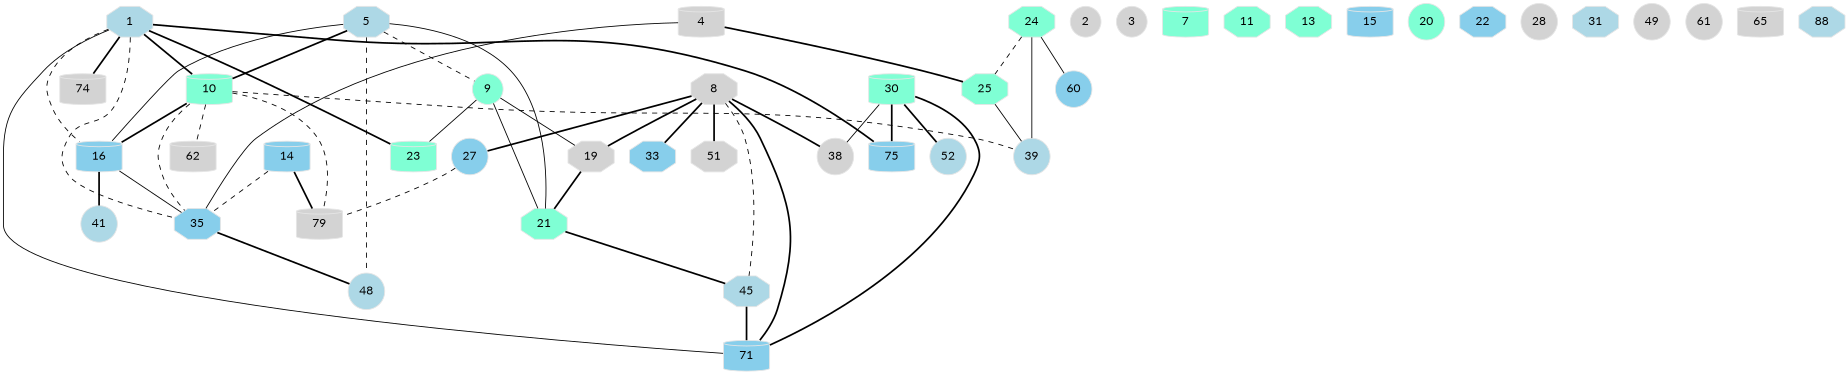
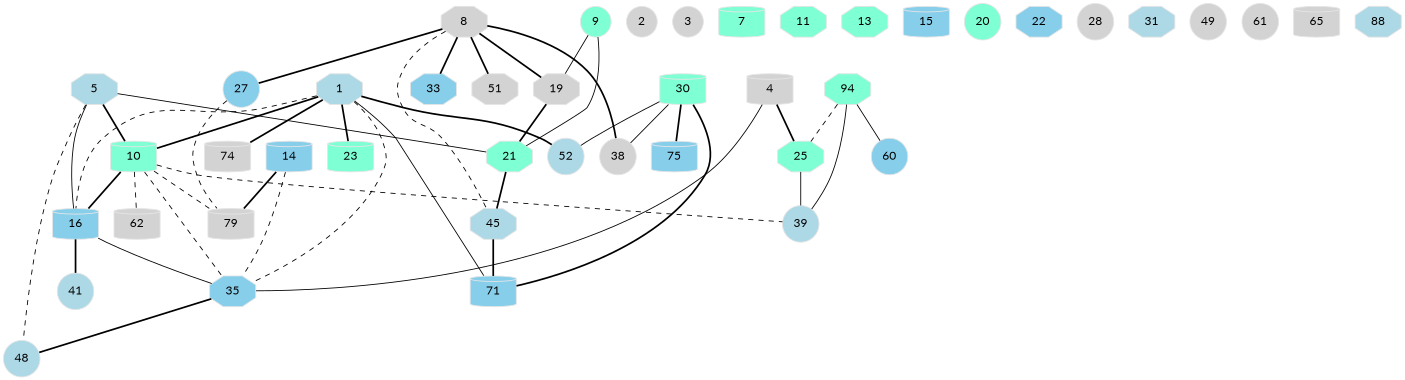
node "24": label "24" -> "94"
edge "1" -- "75": now "1" -- "52"
edge "5" -- "9": removed
edge "9" -- "23": removed
edge "30" -- "52": style bold -> solid
edge "8" -- "71": removed
